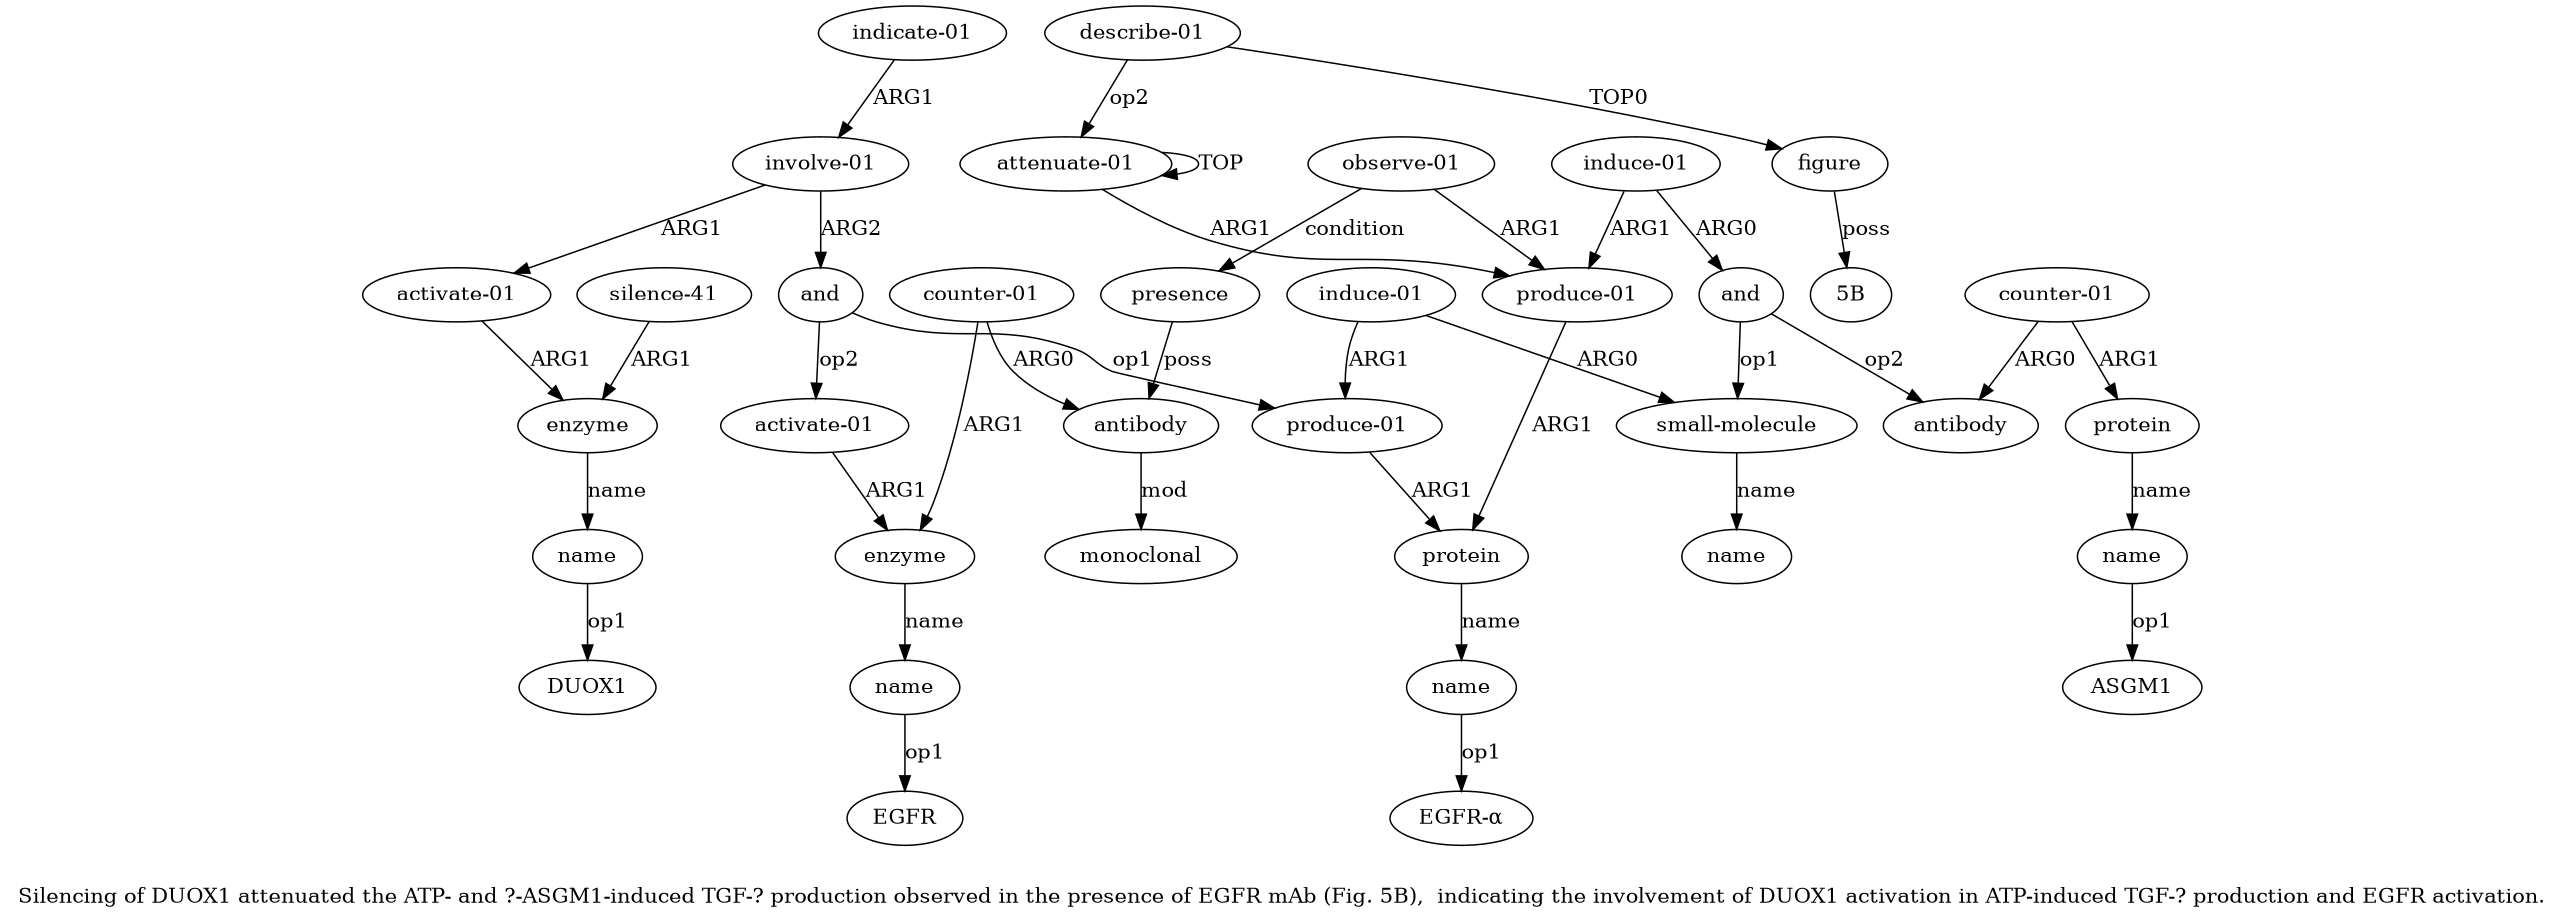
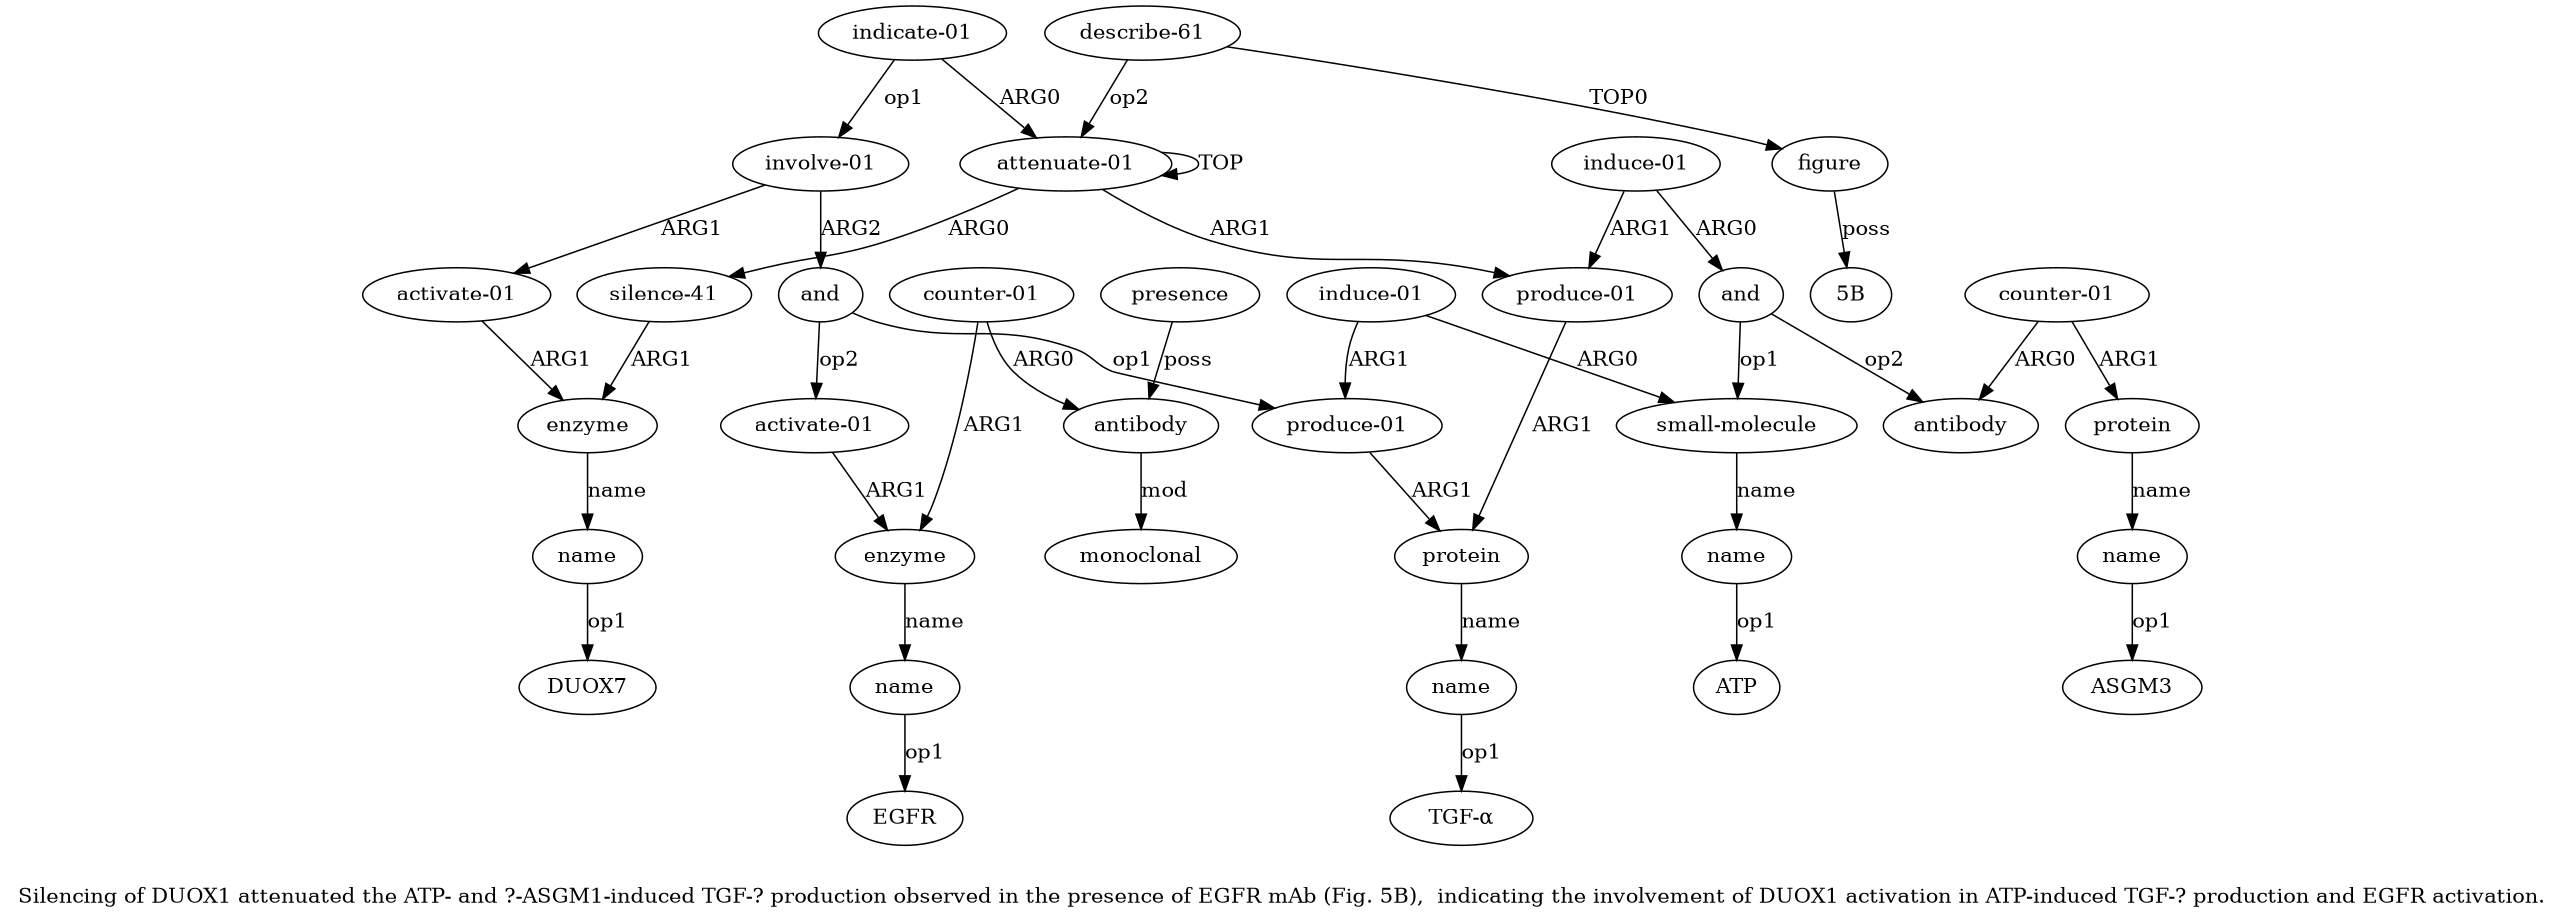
node "describe-01": label "describe-01" -> "describe-61"
edge "indicate-01" -> "attenuate-01": added, label "ARG0"
edge "indicate-01" -> "involve-01": label "ARG1" -> "op1"
node "observe-01": removed
edge "attenuate-01" -> "silence-41": added, label "ARG0"
node "DUOX1": label "DUOX1" -> "DUOX7"
node "ATP": added
node "ASGM1": label "ASGM1" -> "ASGM3"
node "EGFR-α": label "EGFR-α" -> "TGF-α"
